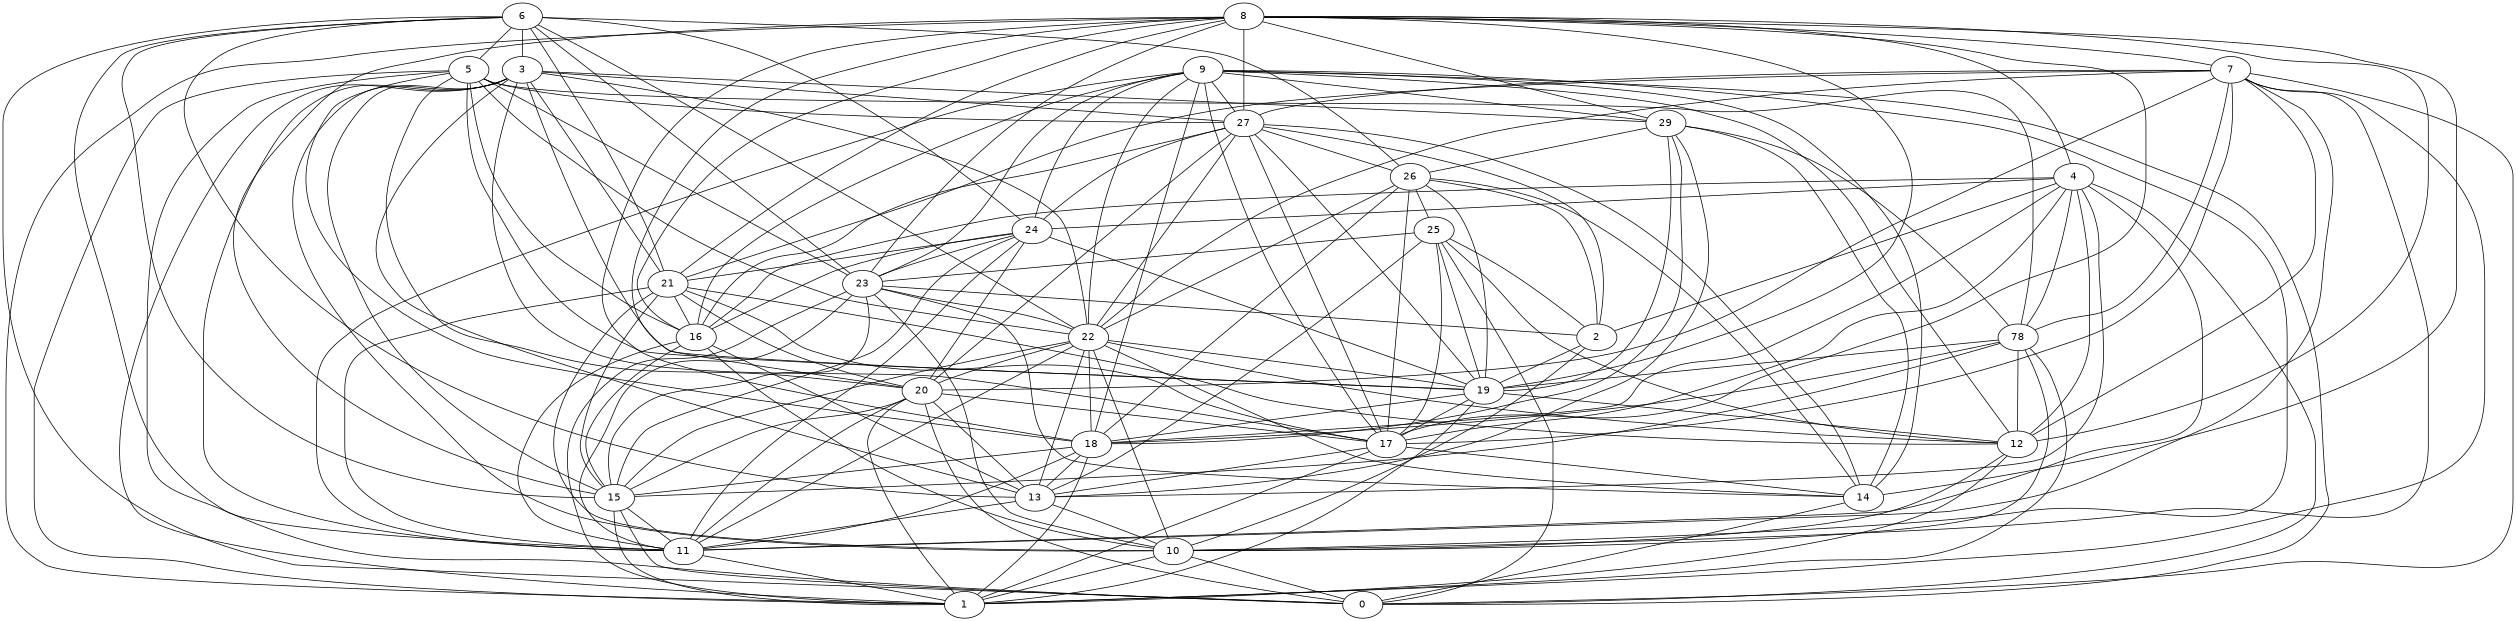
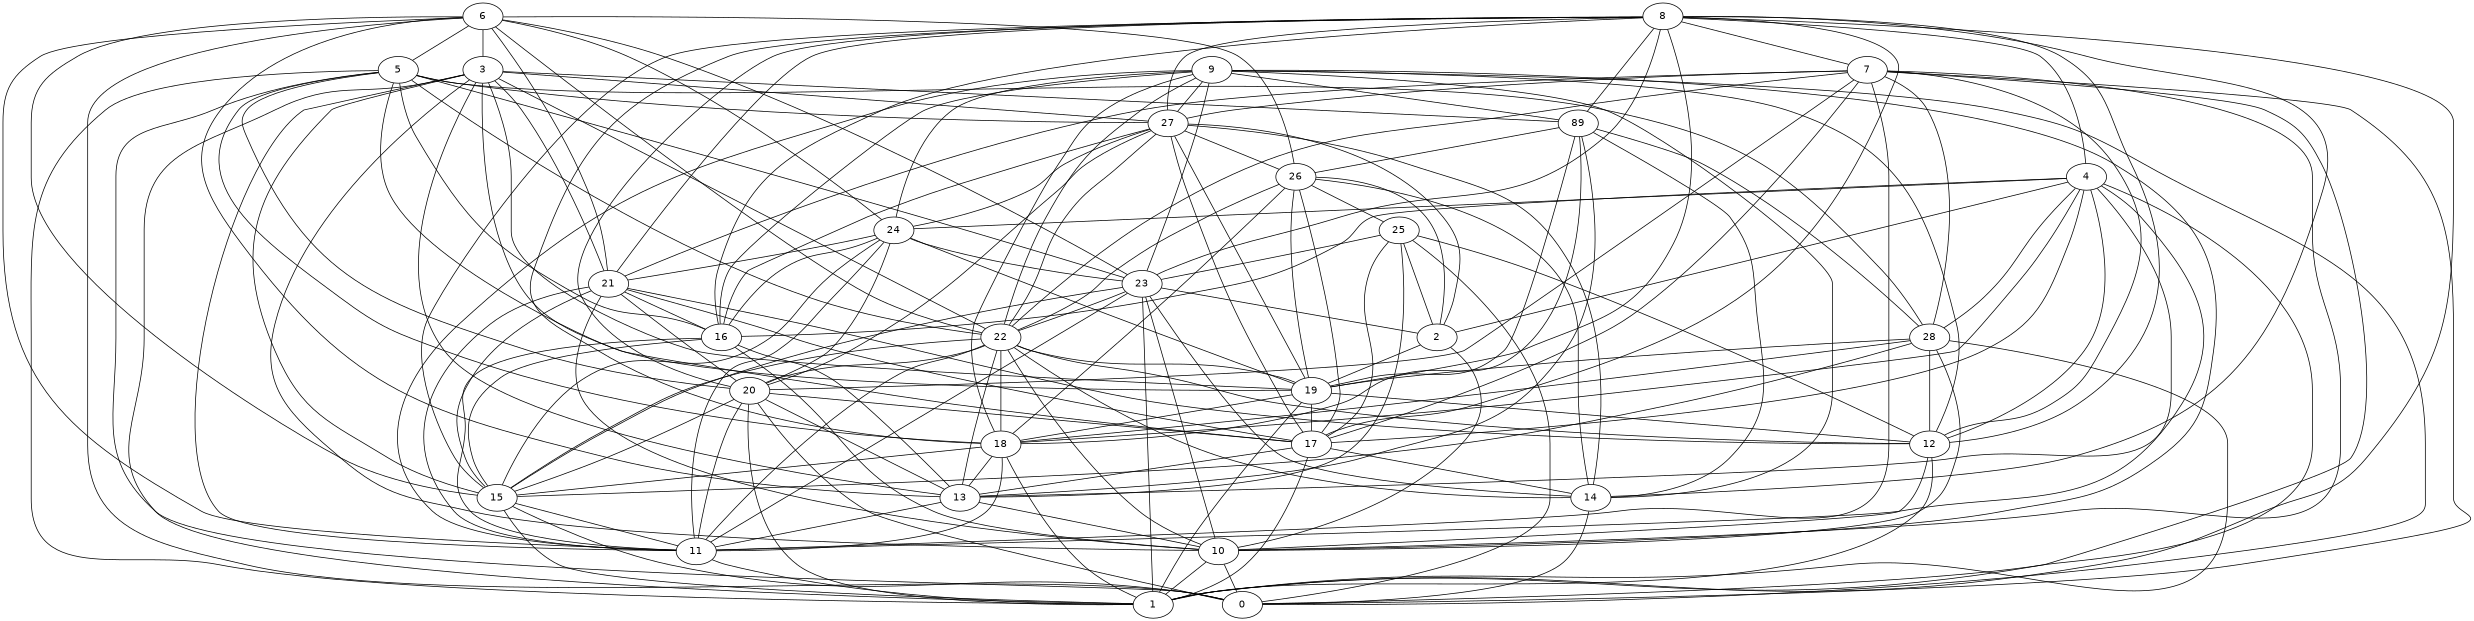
node "29": label "29" -> "89"
edge "9" -- "17": removed
edge "25" -- "19": removed
node "78": label "78" -> "28"
